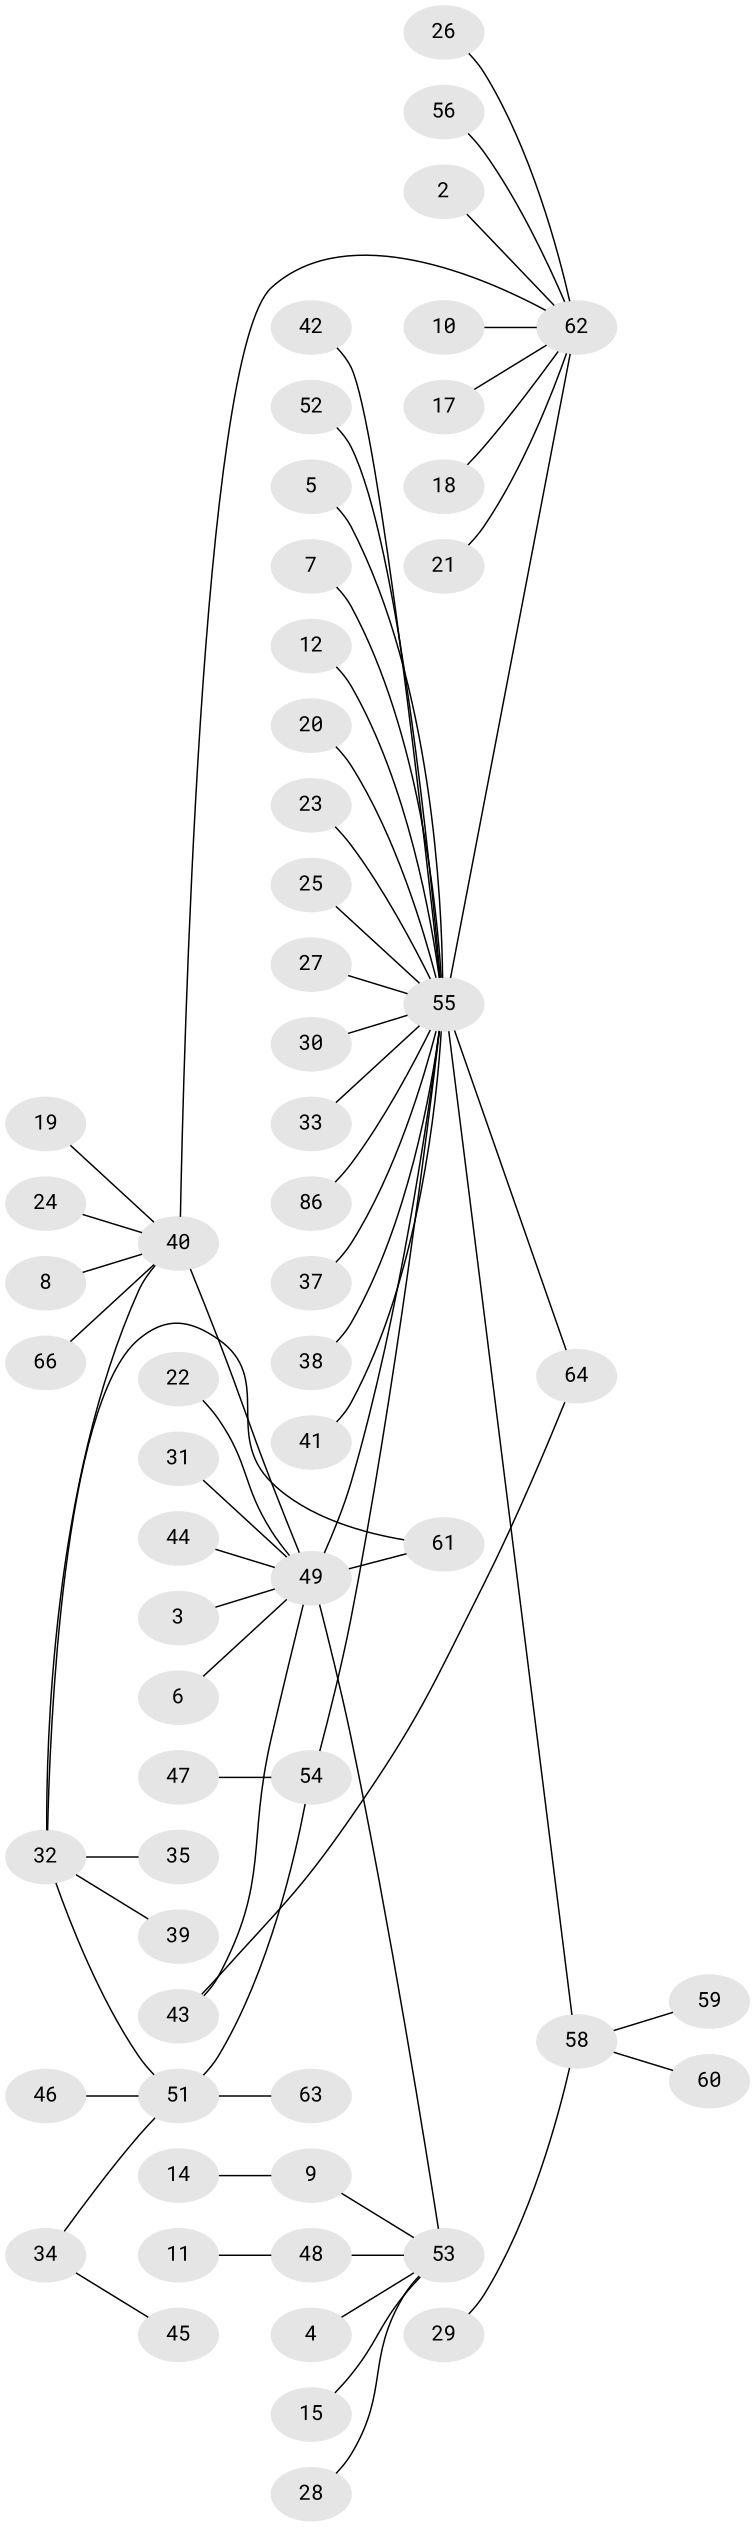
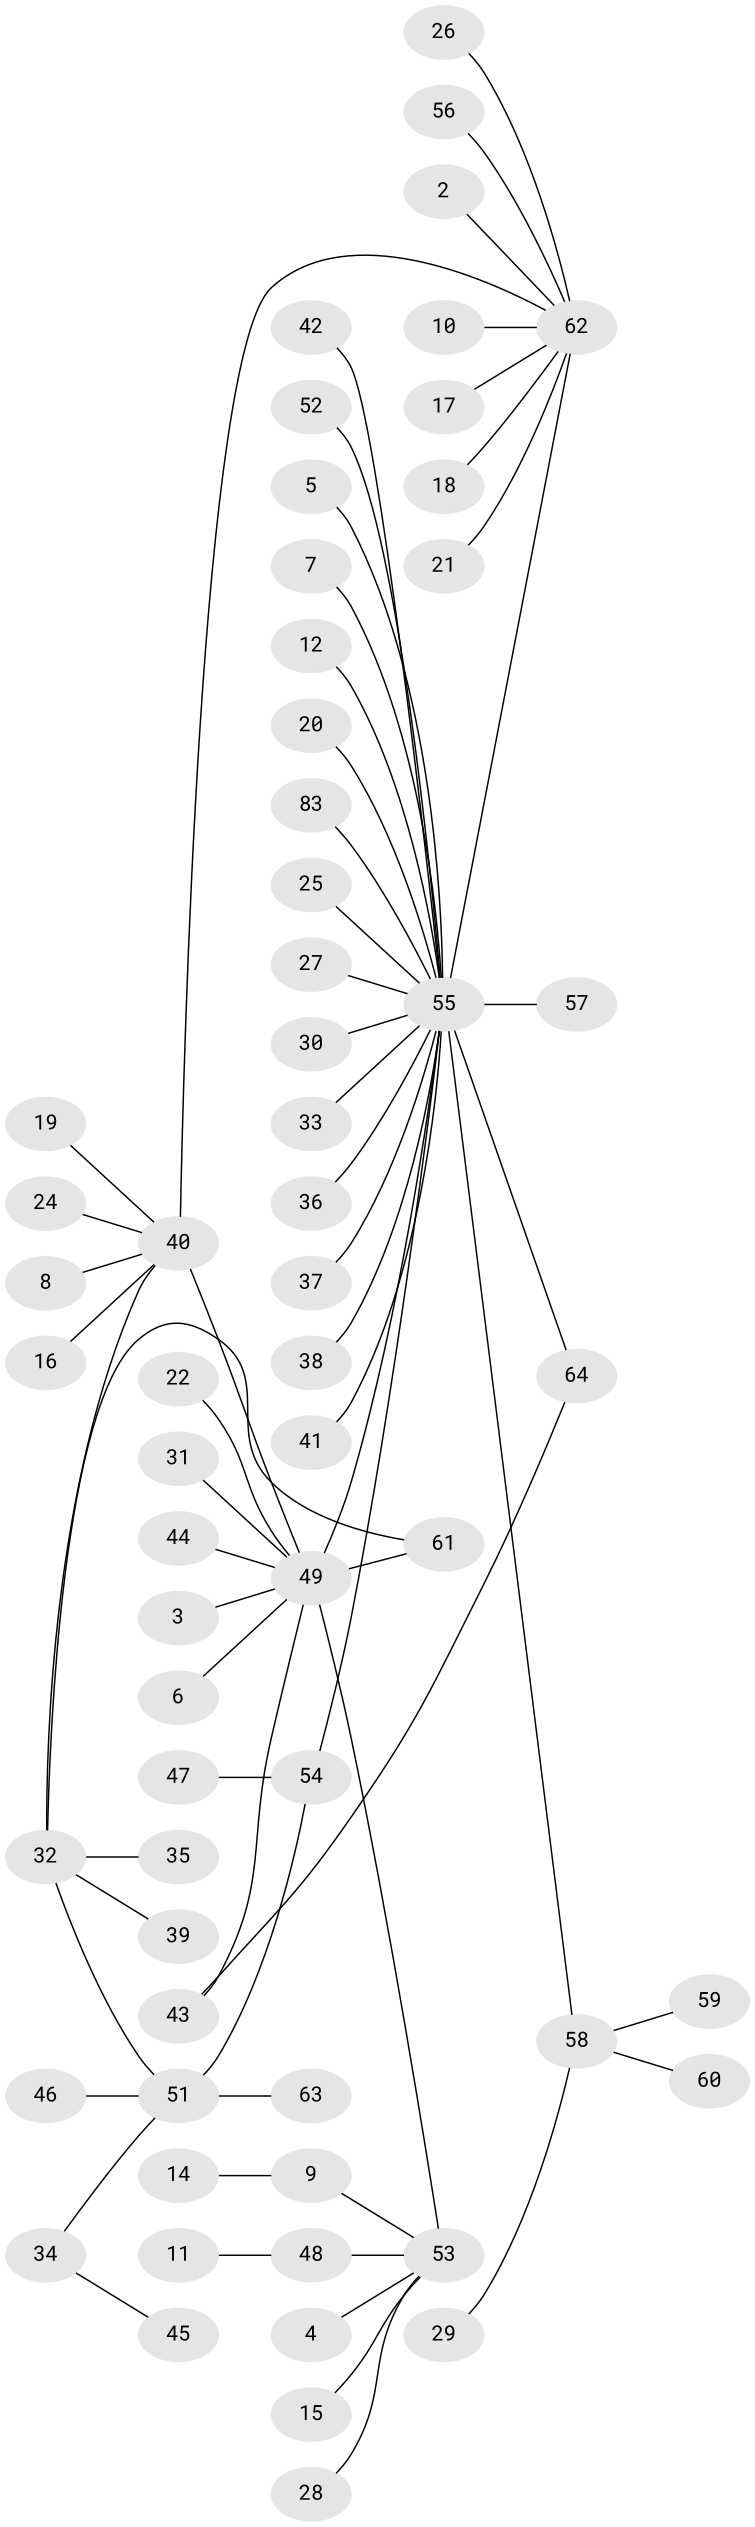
node "23": label "23" -> "83"
node "57": added
node "86": label "86" -> "36"
node "66": label "66" -> "16"
